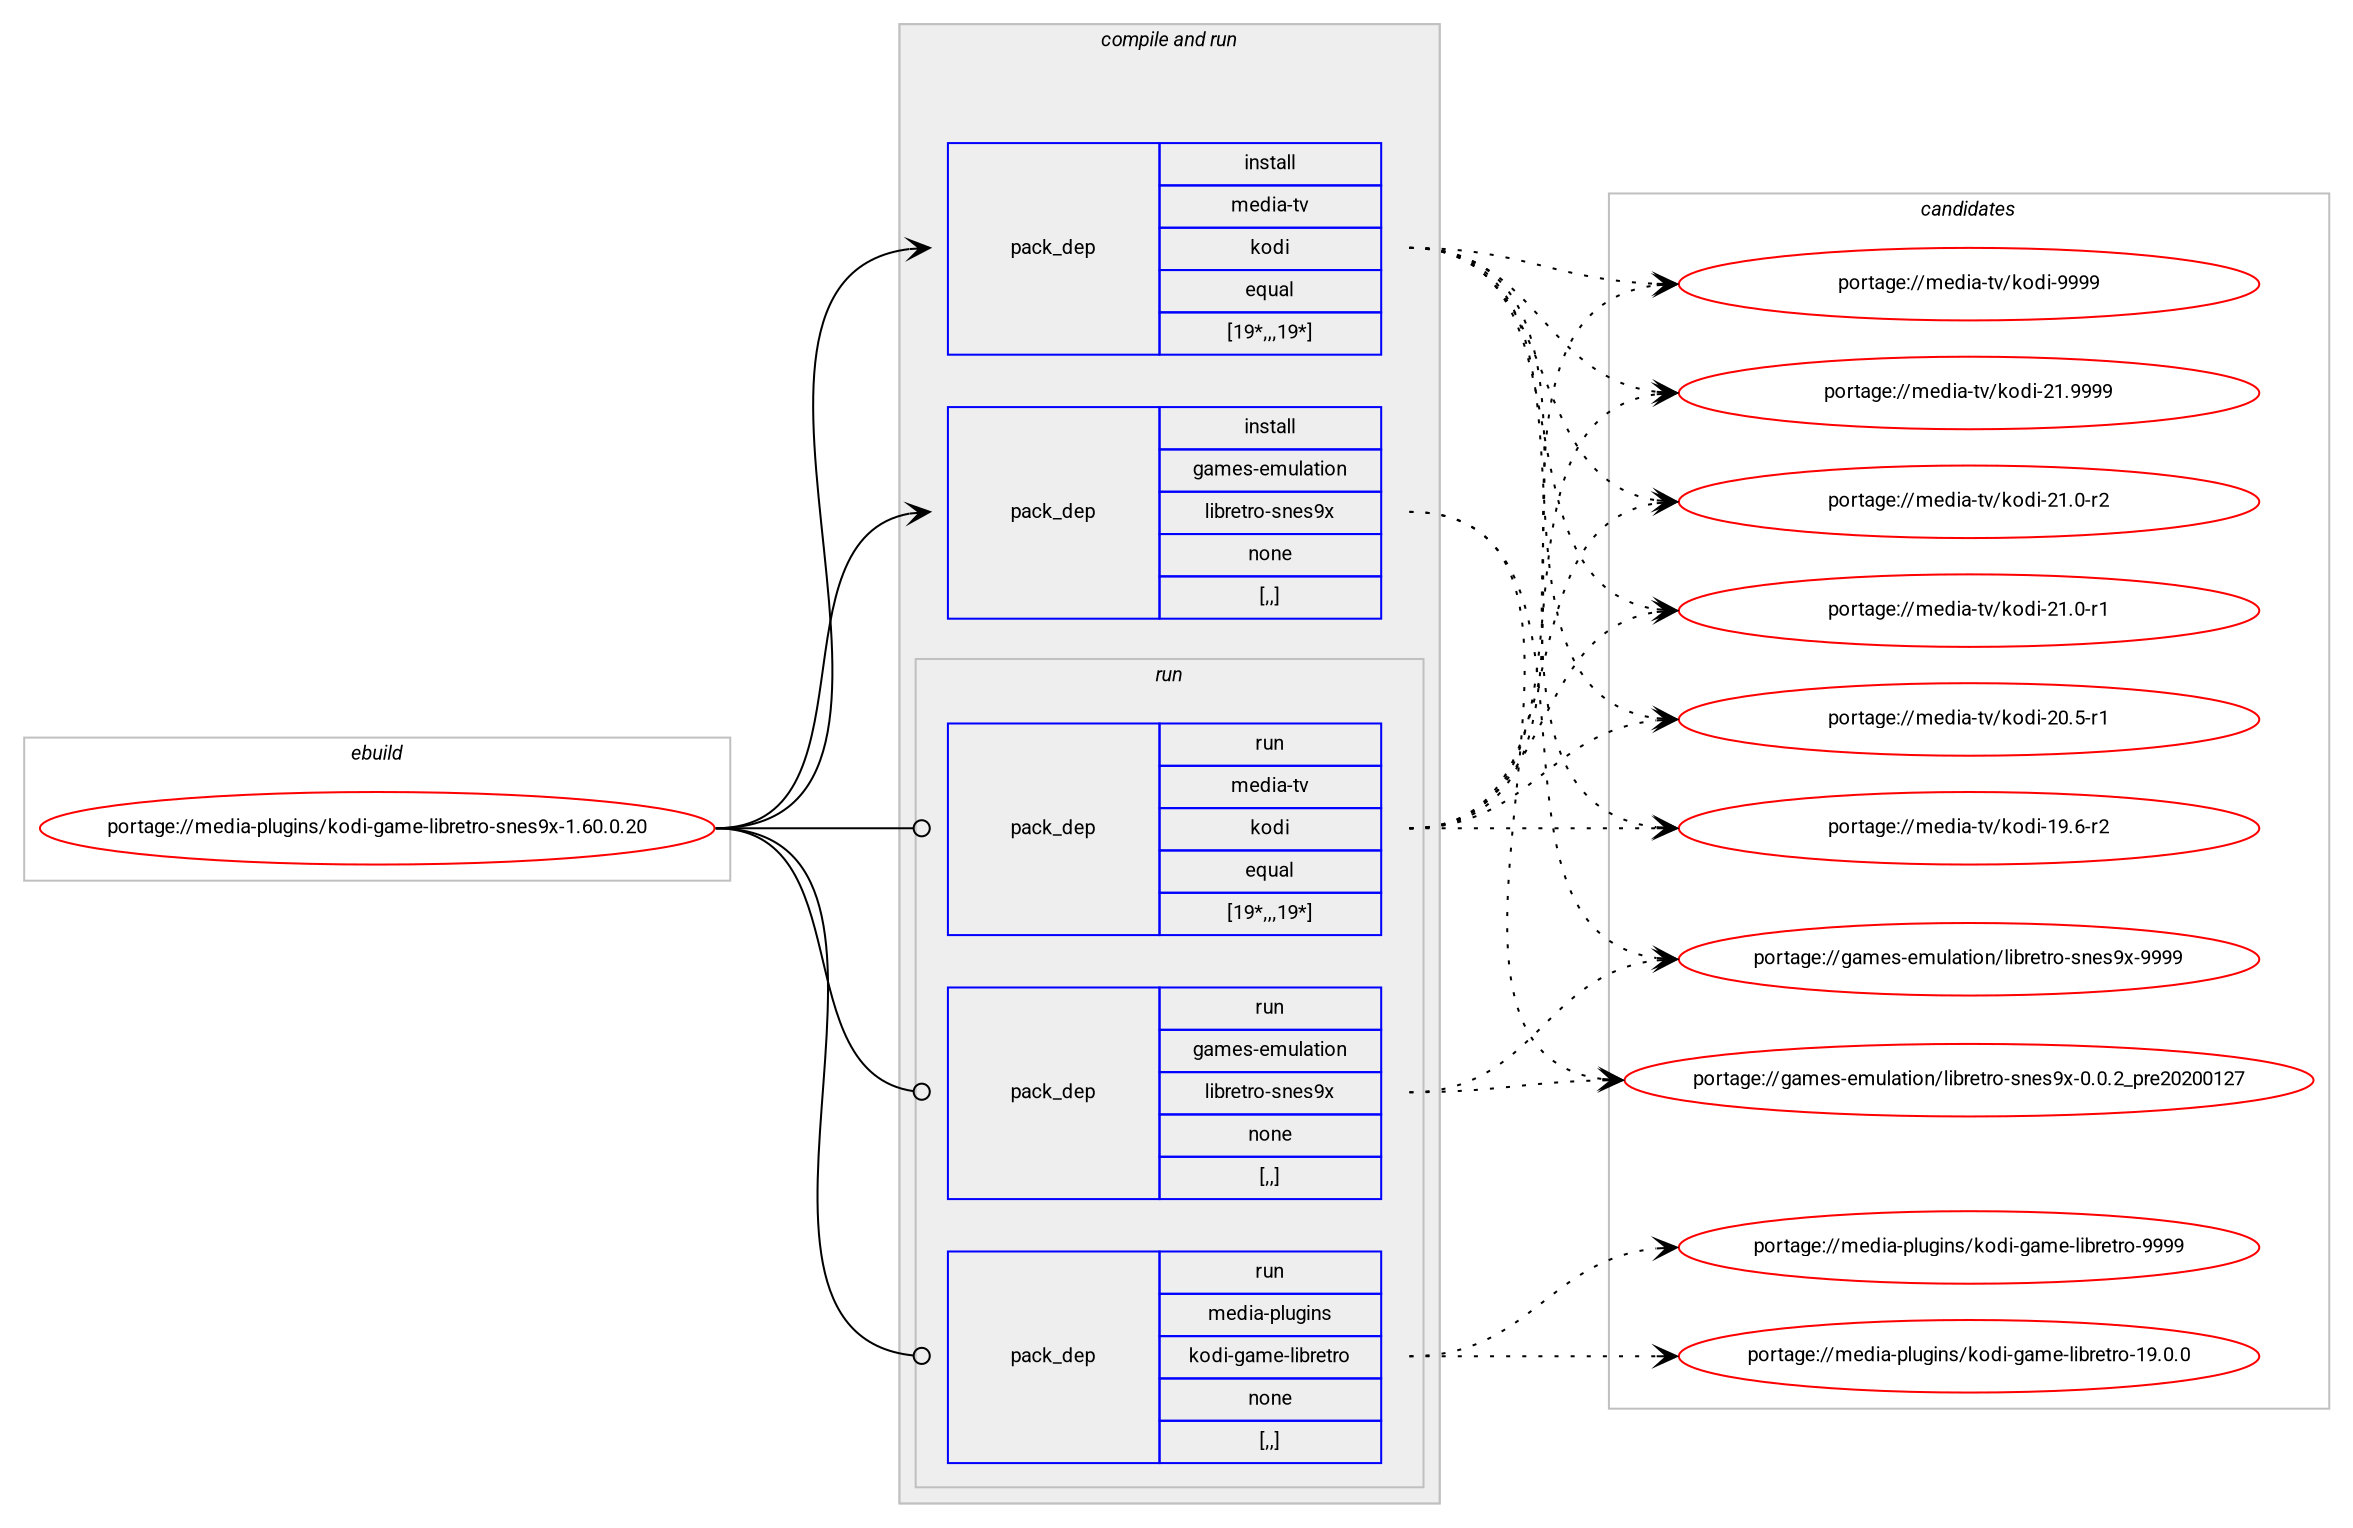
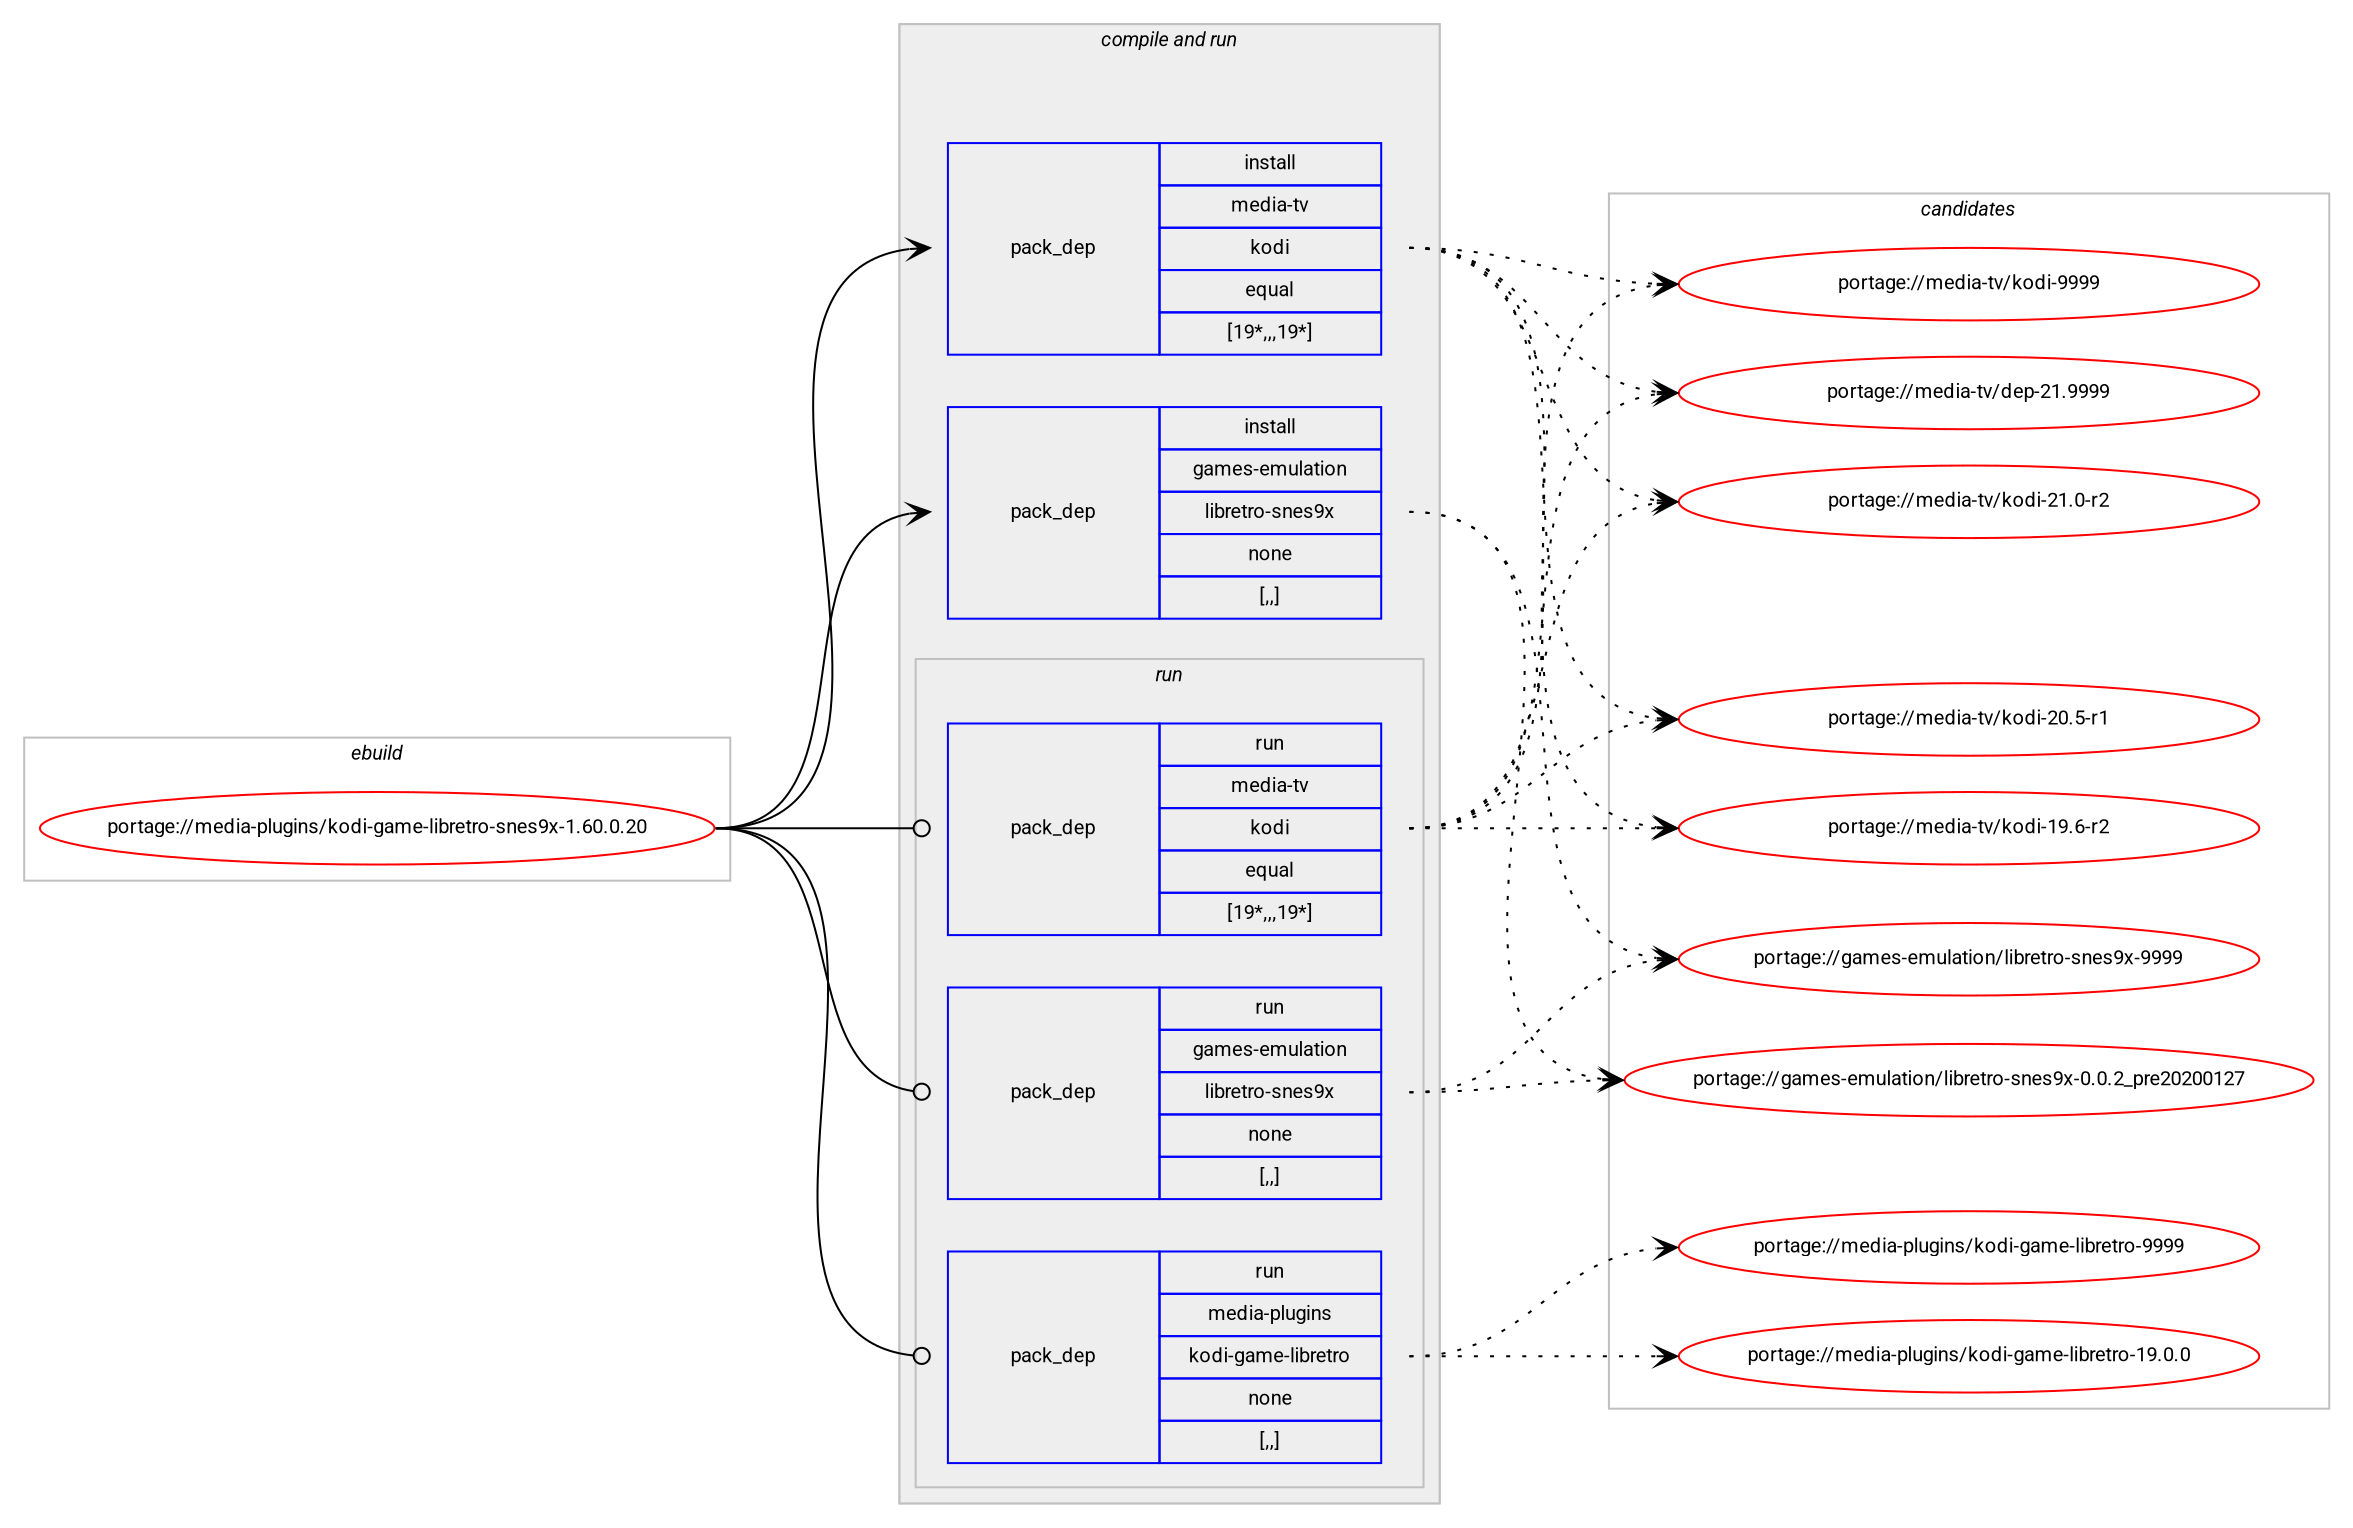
node "portage://media-tv/kodi-21.9999": label "portage://media-tv/kodi-21.9999" -> "portage://media-tv/dep-21.9999"
node "portage://media-tv/kodi-21.0-r1": removed
